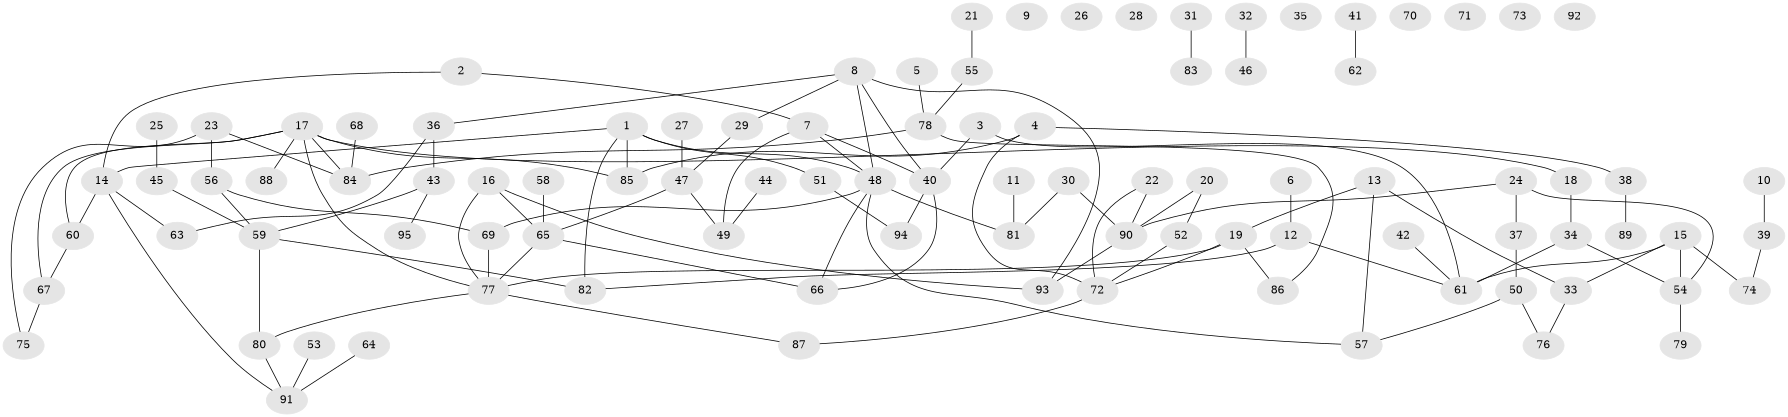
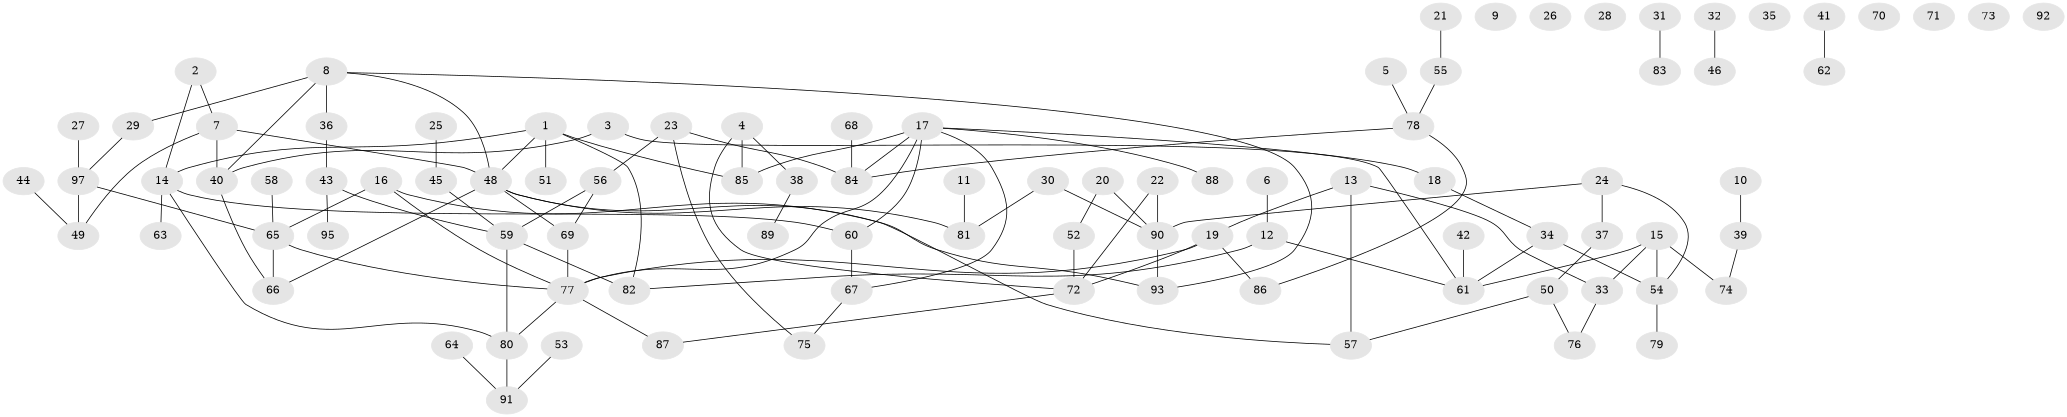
node "47": label "47" -> "97"
edge "36" -- "63": removed
node "94": removed
edge "14" -- "91": now "14" -- "80"
